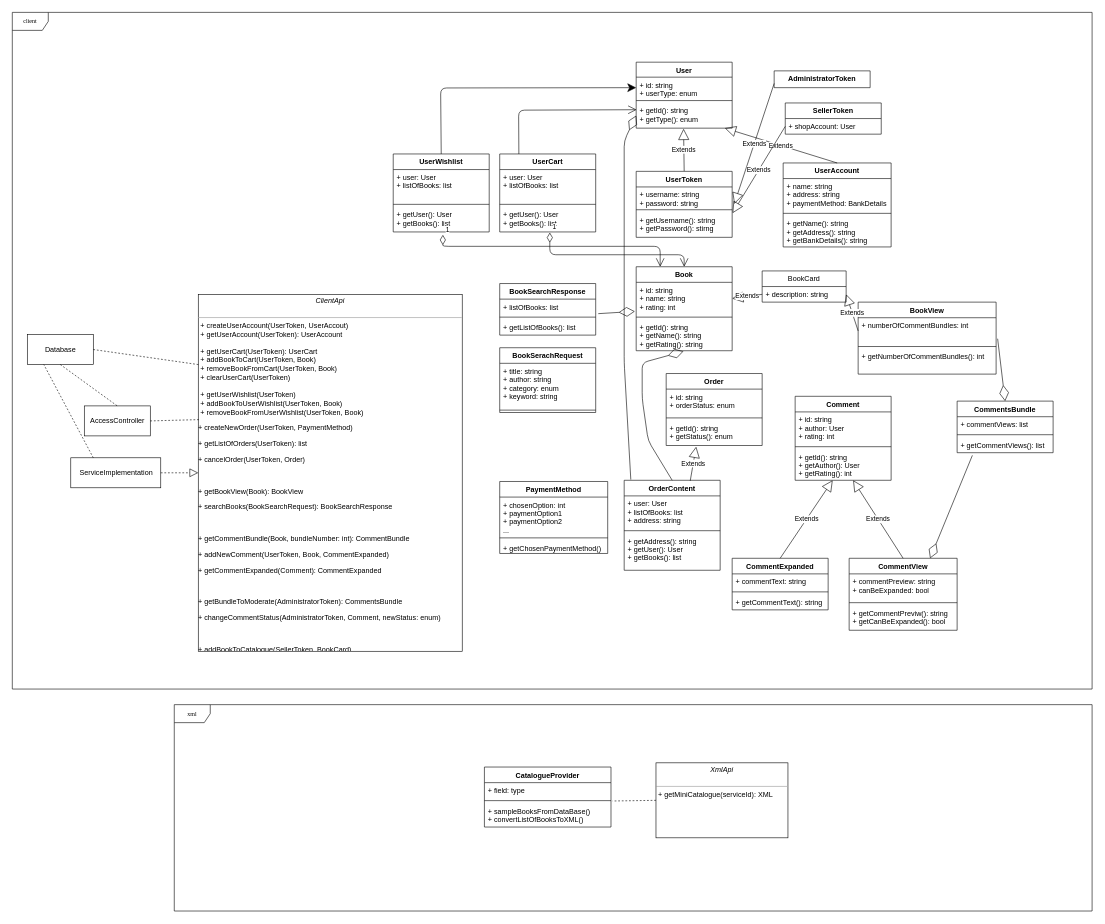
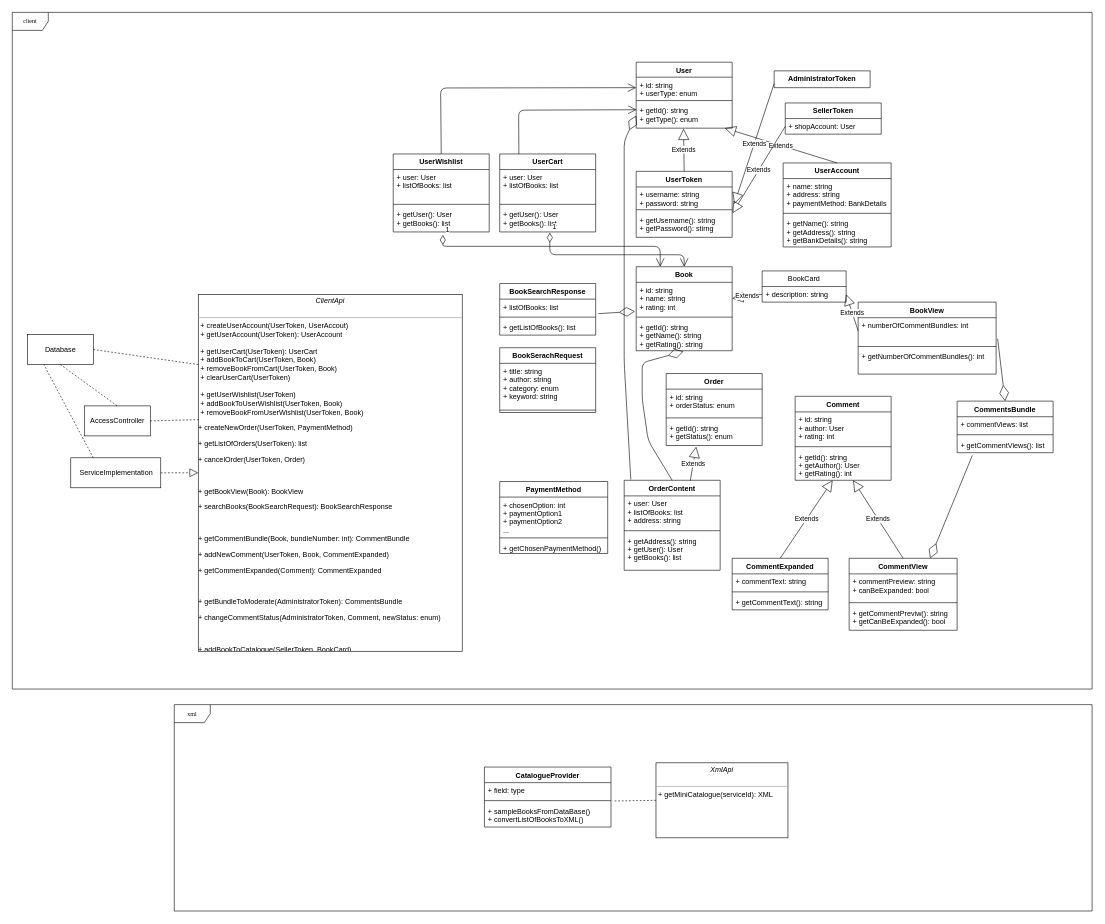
edge "UserWishlist" -> "+ id: string + userType: enum": arrowhead classic -> open
